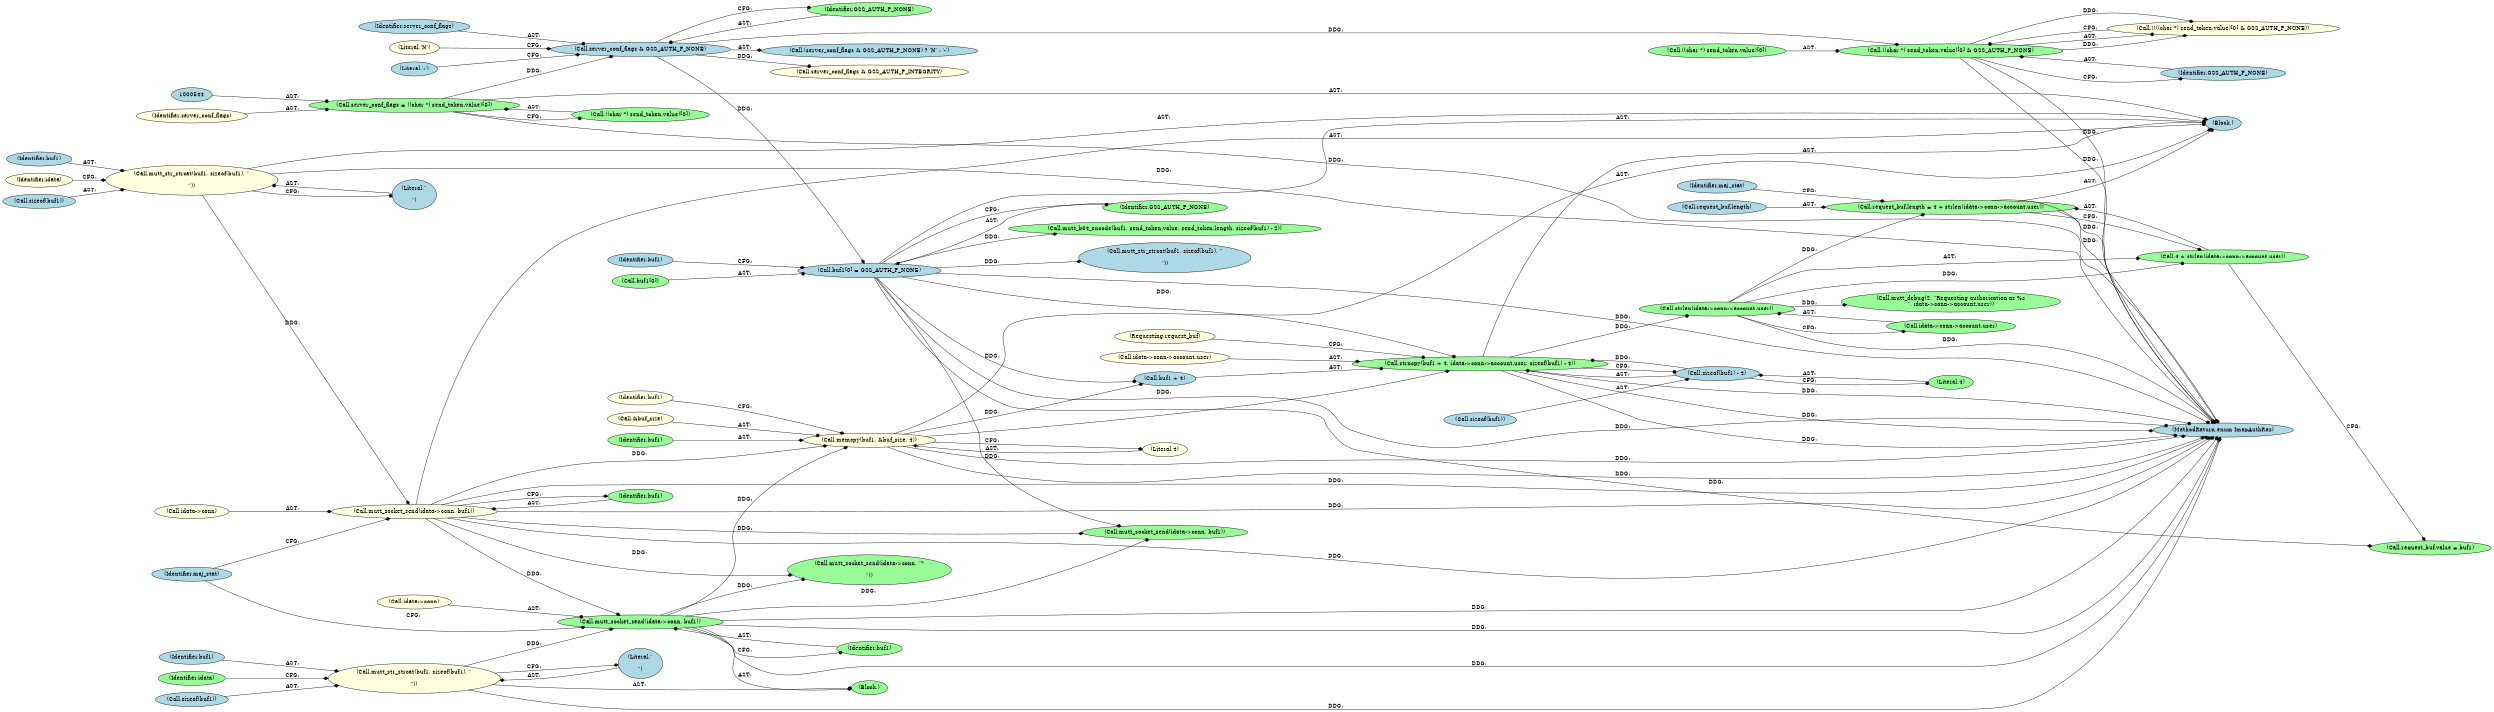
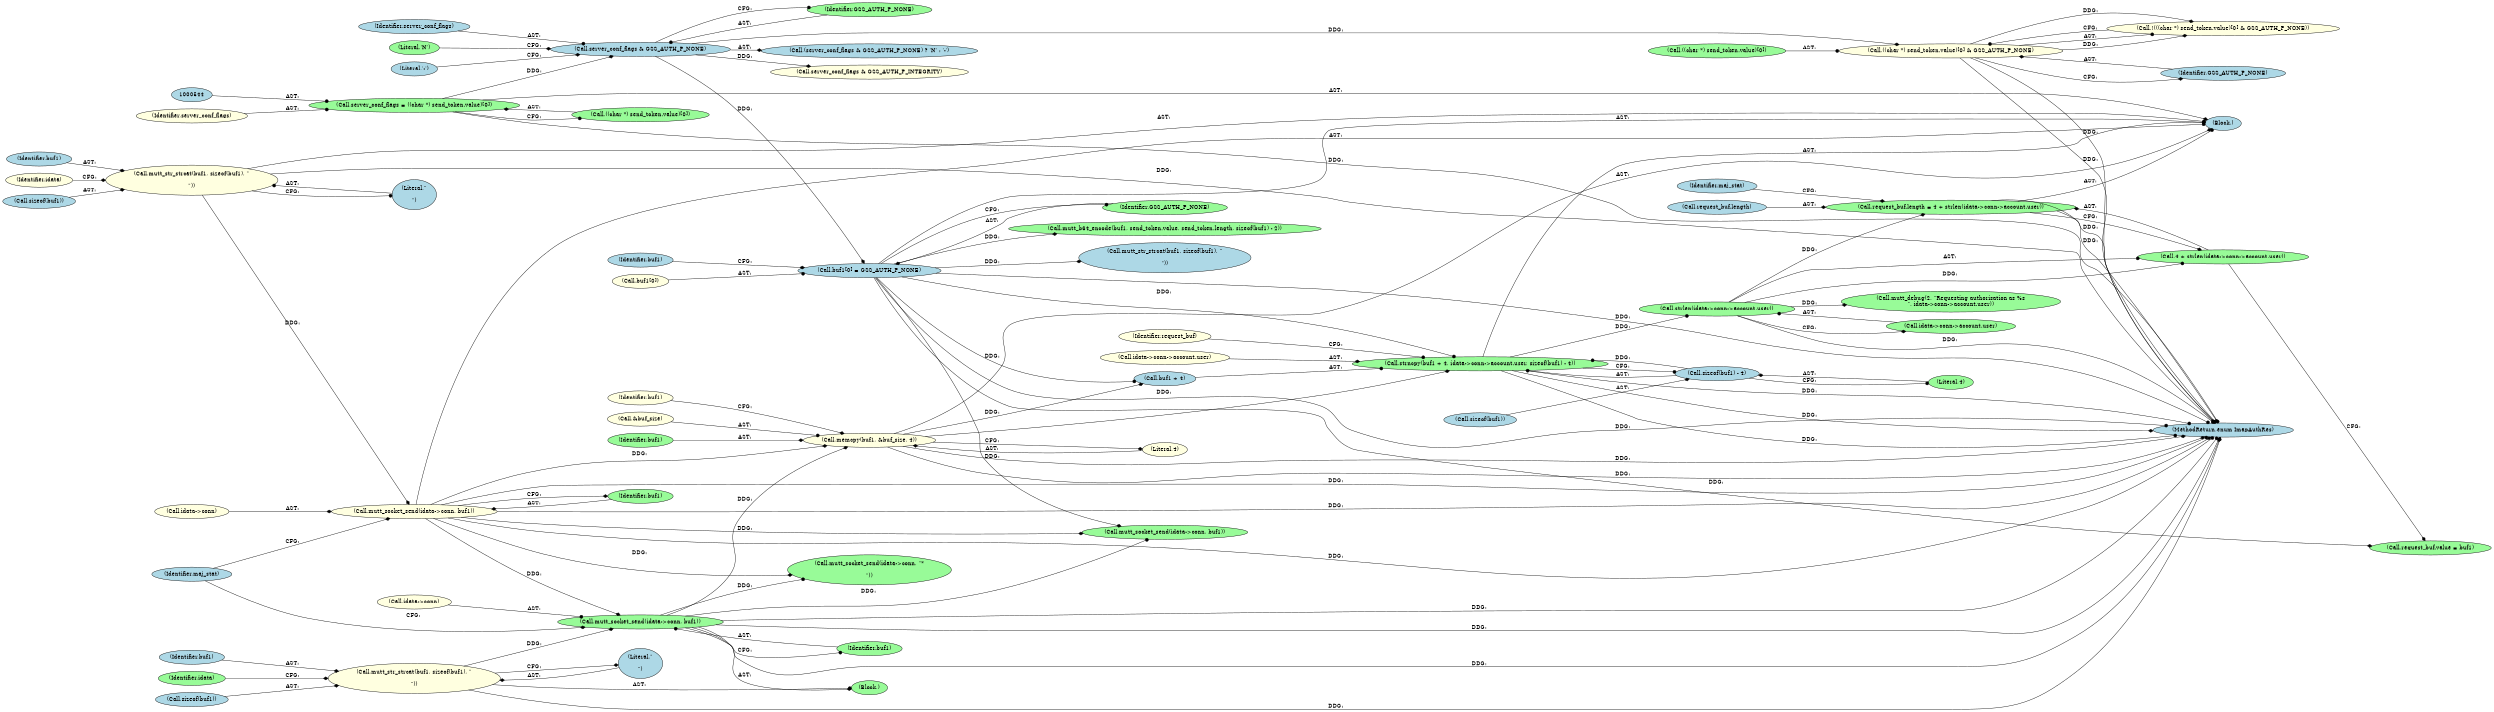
node "(Literal,'N')": fillcolor lightyellow -> palegreen
node "(Call,((char *) send_token.value)[0] & GSS_AUTH_P_NONE)": fillcolor palegreen -> lightyellow
edge "(Call,server_conf_flags & GSS_AUTH_P_NONE)" -> "(Call,server_conf_flags & GSS_AUTH_P_INTEGRITY)": arrowhead dot -> diamond
node "(Call,buf1[0])": fillcolor palegreen -> lightyellow
node "(Requesting,request_buf)": label "(Requesting,request_buf)" -> "(Identifier,request_buf)"
